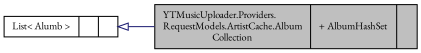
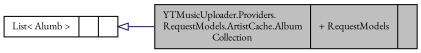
node "YTMusicUploader.Providers.": text "+ AlbumHashSet" -> "+ RequestModels"
